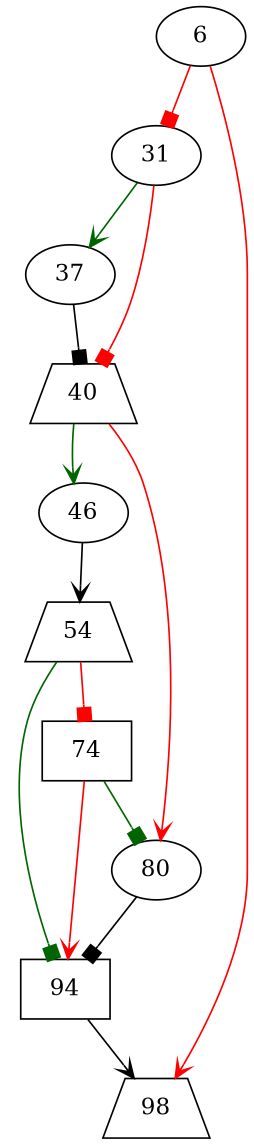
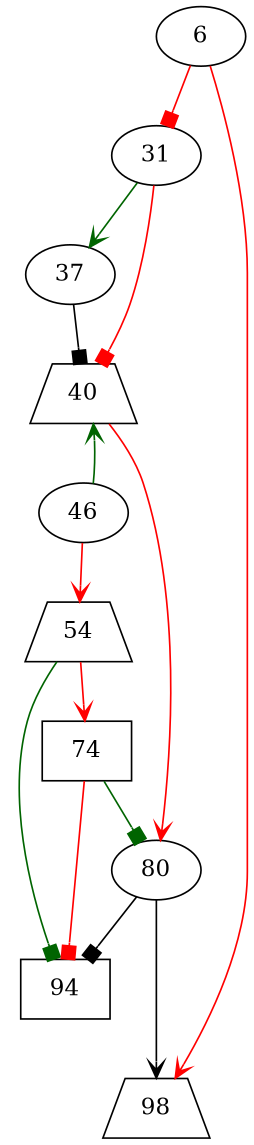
edge "40" -> "46": reversed
edge "46" -> "54": color black -> red
edge "54" -> "74": arrowhead box -> vee
edge "74" -> "94": arrowhead vee -> box
edge "94" -> "98": now "80" -> "98"
